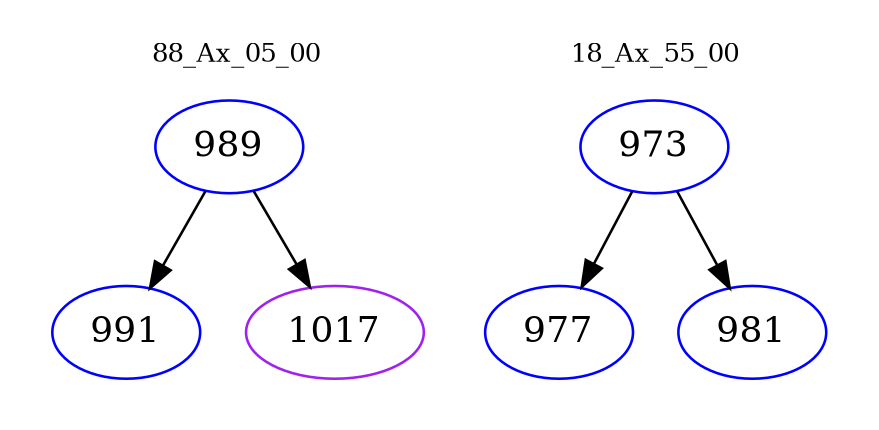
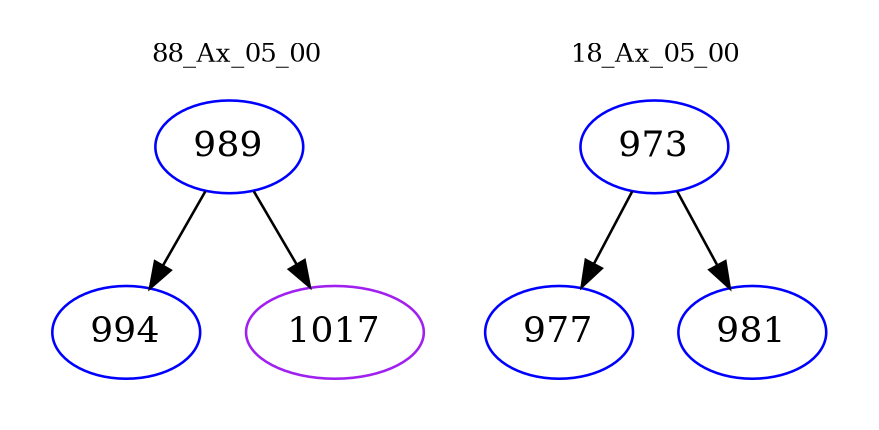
cluster "18_Ax_55_00": label "18_Ax_55_00" -> "18_Ax_05_00"
node "991": label "991" -> "994"
